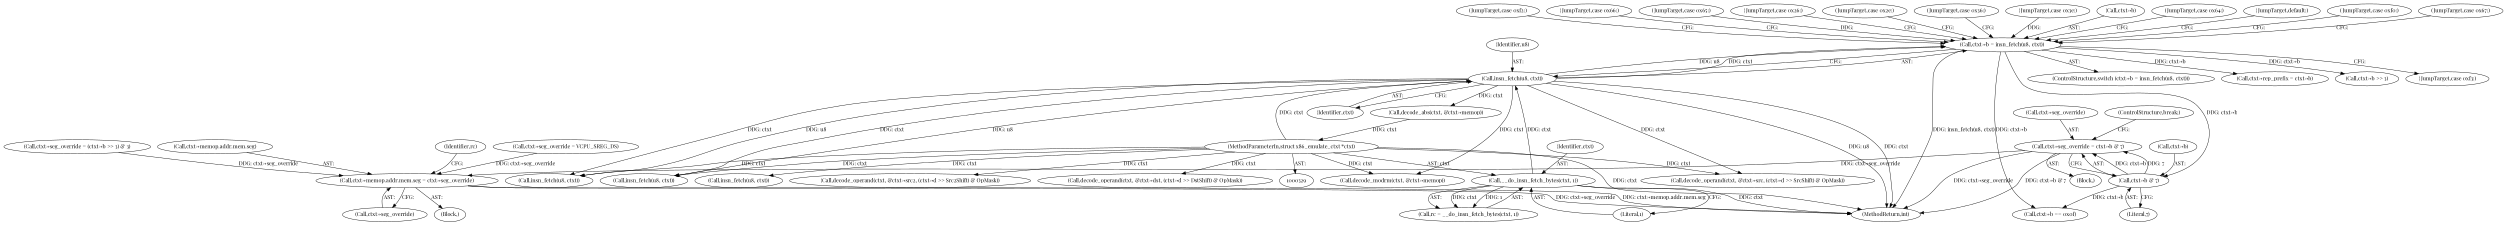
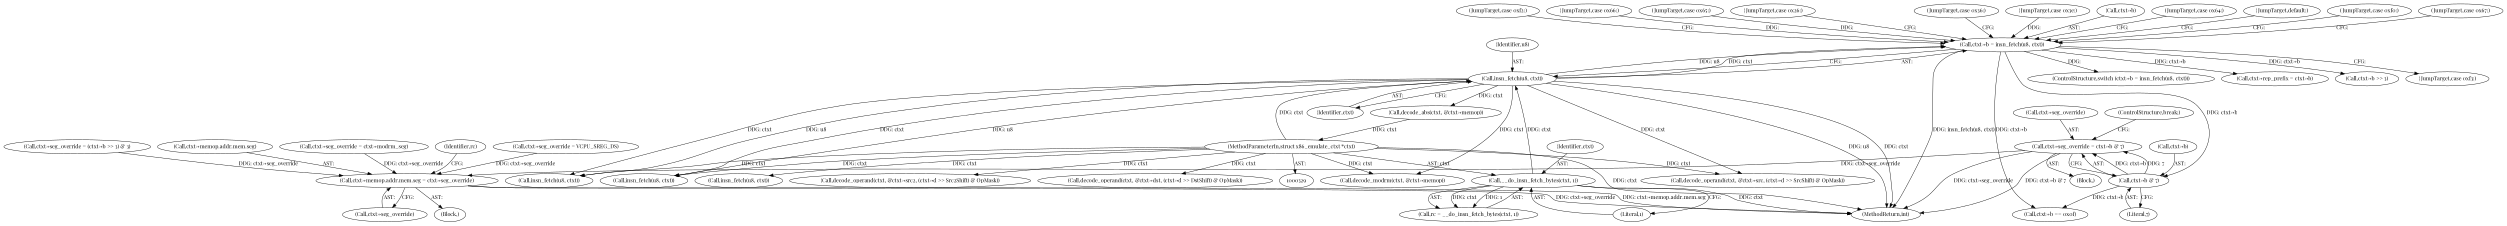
node "(JumpTarget,case 0x2e:)": removed
edge "(JumpTarget,case 0x66:)" -> "(Call,ctxt->b = insn_fetch(u8, ctxt))": label "CFG: " -> "DDG: "
edge "(Call,ctxt->b = insn_fetch(u8, ctxt))" -> "(ControlStructure,switch (ctxt->b = insn_fetch(u8, ctxt)))": label "AST: " -> "DDG: "
node "(Call,ctxt->seg_override = ctxt->modrm_seg)": added
